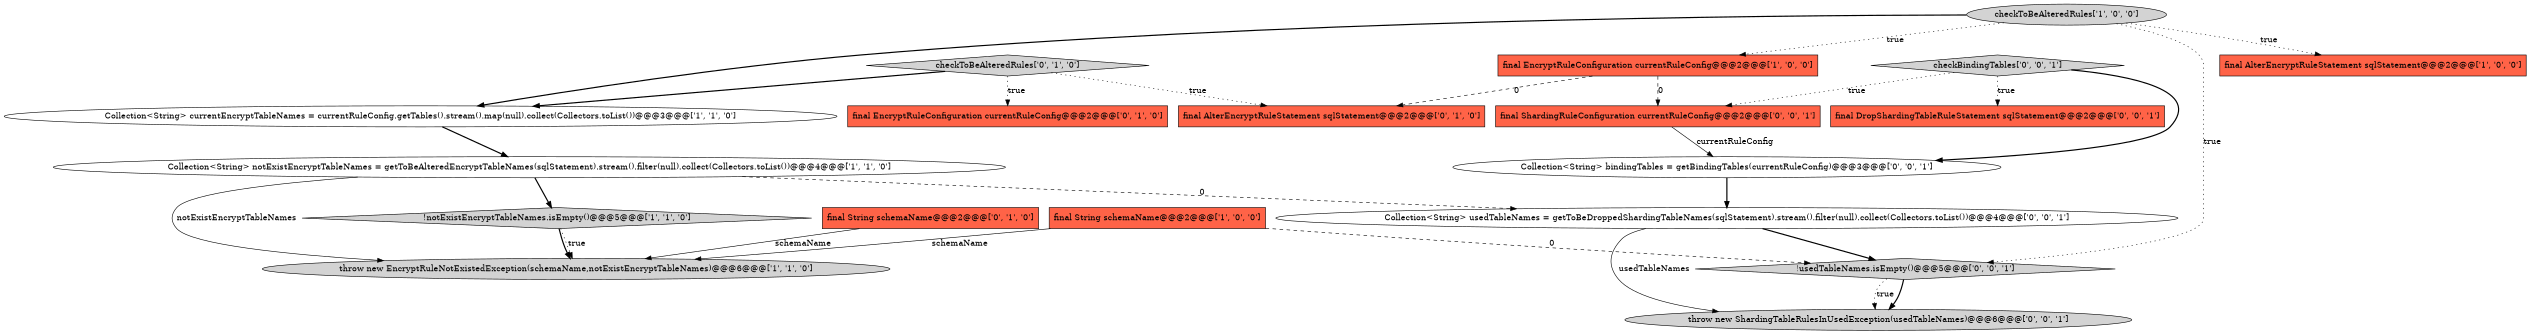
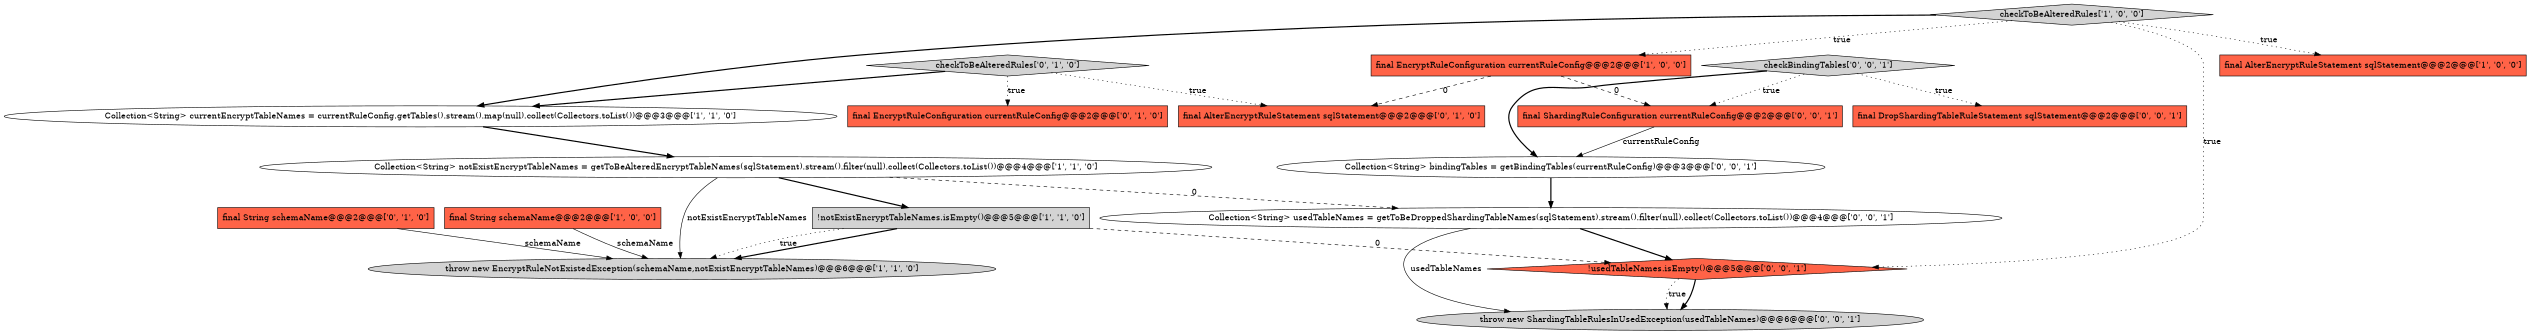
node "checkToBeAlteredRules['1', '0', '0']": shape ellipse -> diamond
node "!notExistEncryptTableNames.isEmpty()@@@5@@@['1', '1', '0']": shape diamond -> box
edge "final String schemaName@@@2@@@['1', '0', '0']" -> "!usedTableNames.isEmpty()@@@5@@@['0', '0', '1']": now "!notExistEncryptTableNames.isEmpty()@@@5@@@['1', '1', '0']" -> "!usedTableNames.isEmpty()@@@5@@@['0', '0', '1']"
node "!usedTableNames.isEmpty()@@@5@@@['0', '0', '1']": fillcolor lightgray -> tomato
